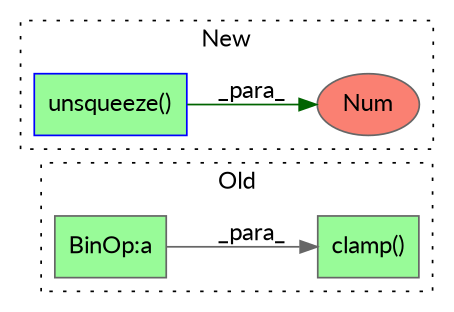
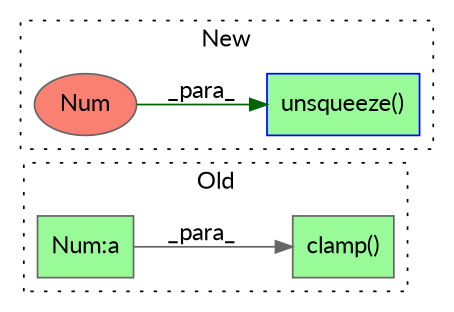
edge "unsqueeze()" -> "Num": reversed
node "BinOp:a": label "BinOp:a" -> "Num:a"
